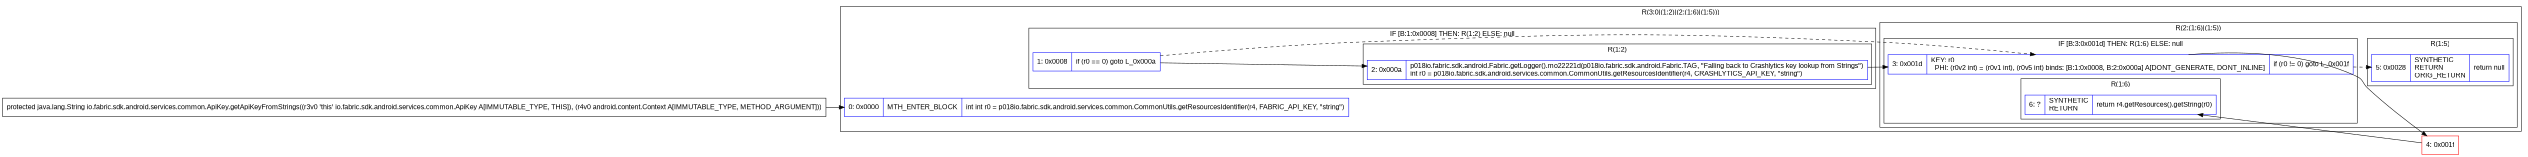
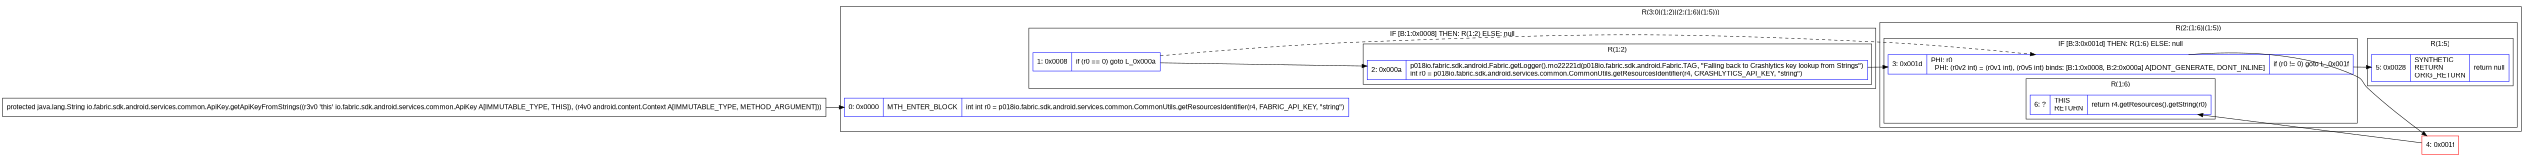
node "3: 0x001d": text "KEY: r0" -> "PHI: r0"
edge "3: 0x001d" -> "5: 0x0028": style dashed -> solid
node "6: ?": text "SYNTHETIC" -> "THIS"
